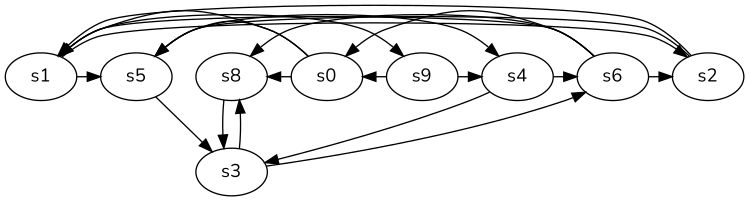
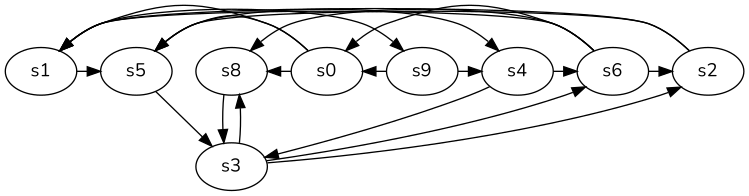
edge "s1" -> "s2": now "s3" -> "s2"
